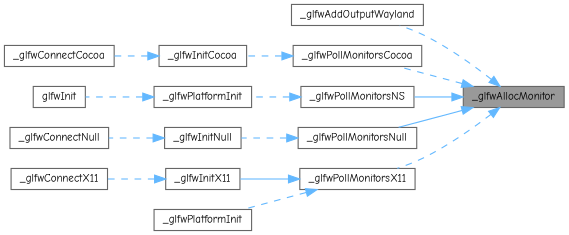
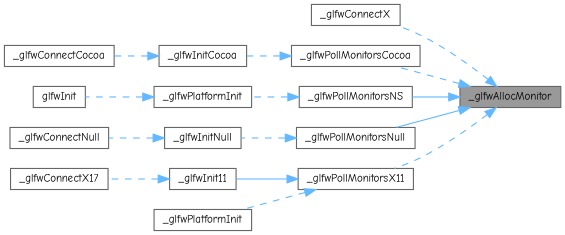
node "_glfwAddOutputWayland": label "_glfwAddOutputWayland" -> "_glfwConnectX"
node "_glfwConnectX11": label "_glfwConnectX11" -> "_glfwConnectX17"
node "_glfwInitX11": label "_glfwInitX11" -> "_glfwInit11"
